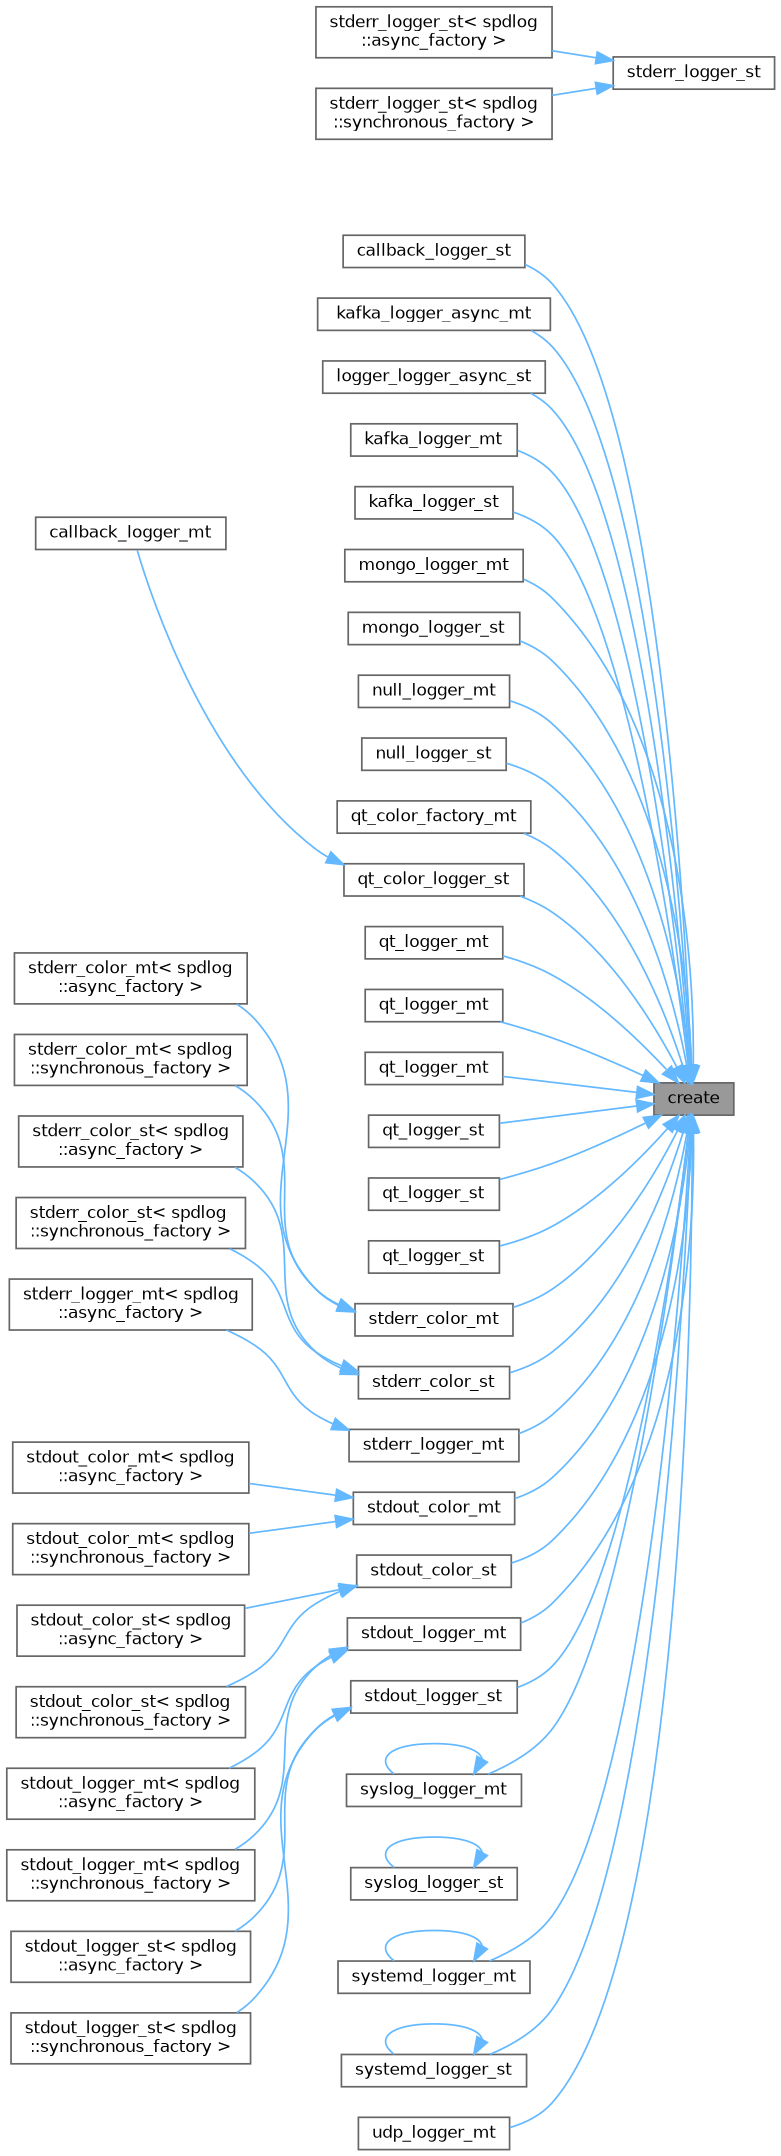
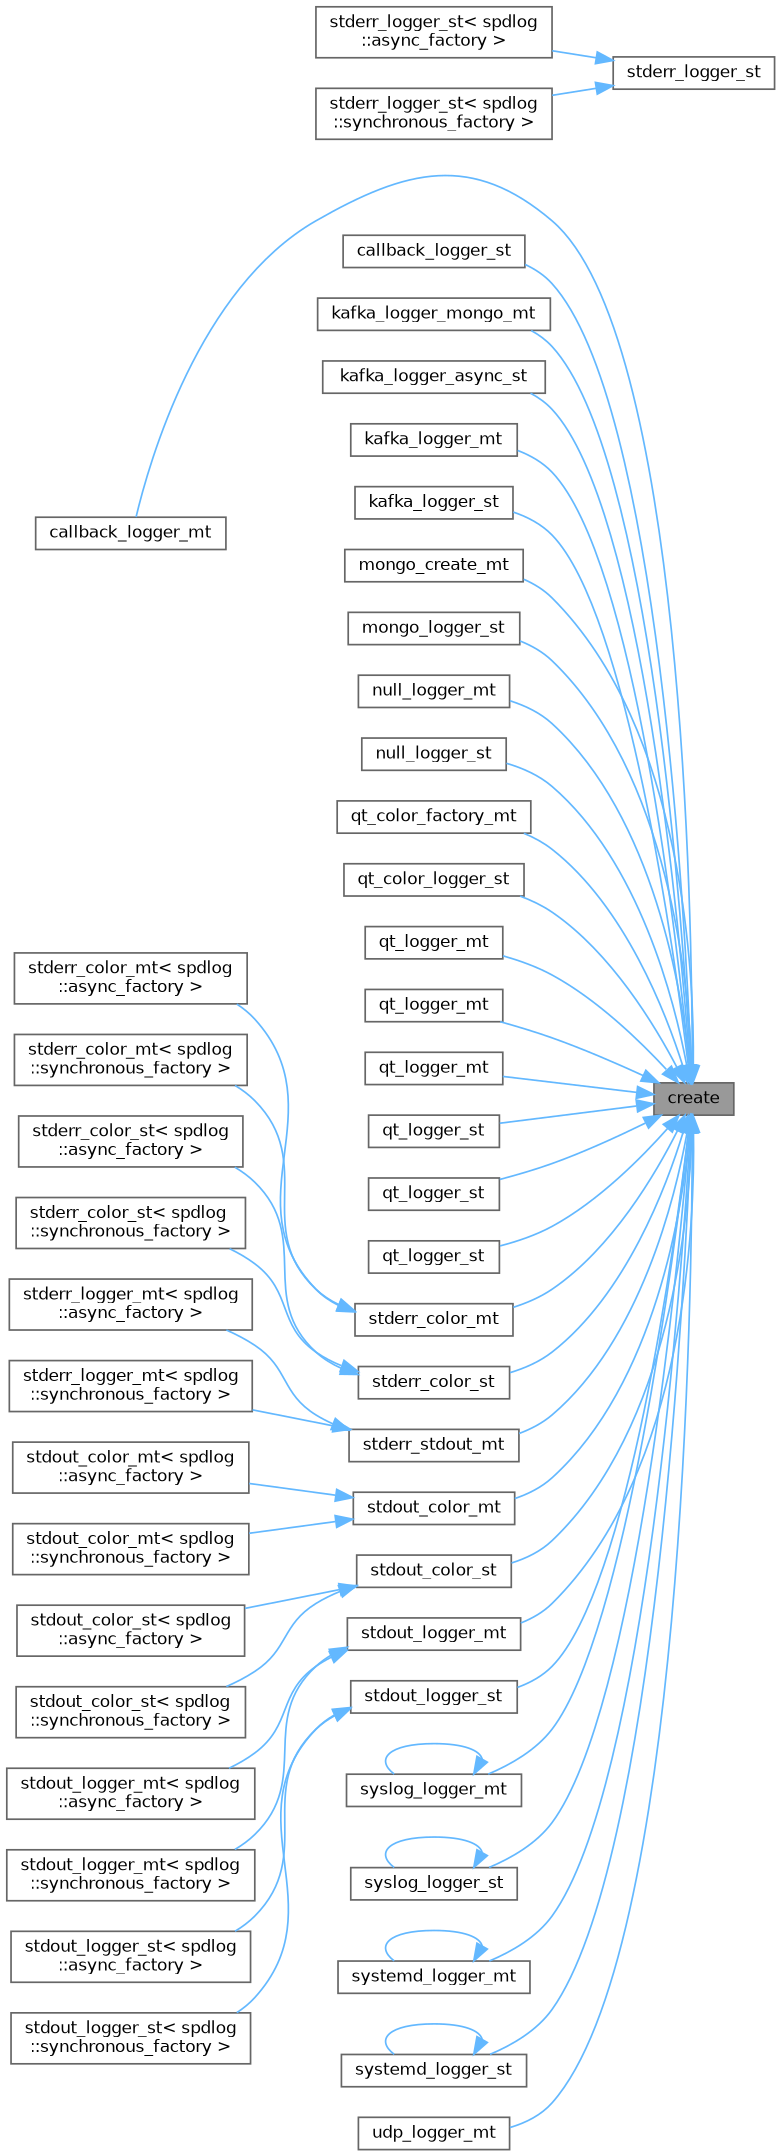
node "kafka_logger_async_mt": label "kafka_logger_async_mt" -> "kafka_logger_mongo_mt"
node "logger_logger_async_st": label "logger_logger_async_st" -> "kafka_logger_async_st"
node "mongo_logger_mt": label "mongo_logger_mt" -> "mongo_create_mt"
edge "callback_logger_mt" -> "qt_color_logger_st": now "callback_logger_mt" -> "create"
node "stderr_logger_mt< spdlog ::synchronous_factory >": added
node "stderr_logger_mt": label "stderr_logger_mt" -> "stderr_stdout_mt"
edge "syslog_logger_st" -> "create": added
